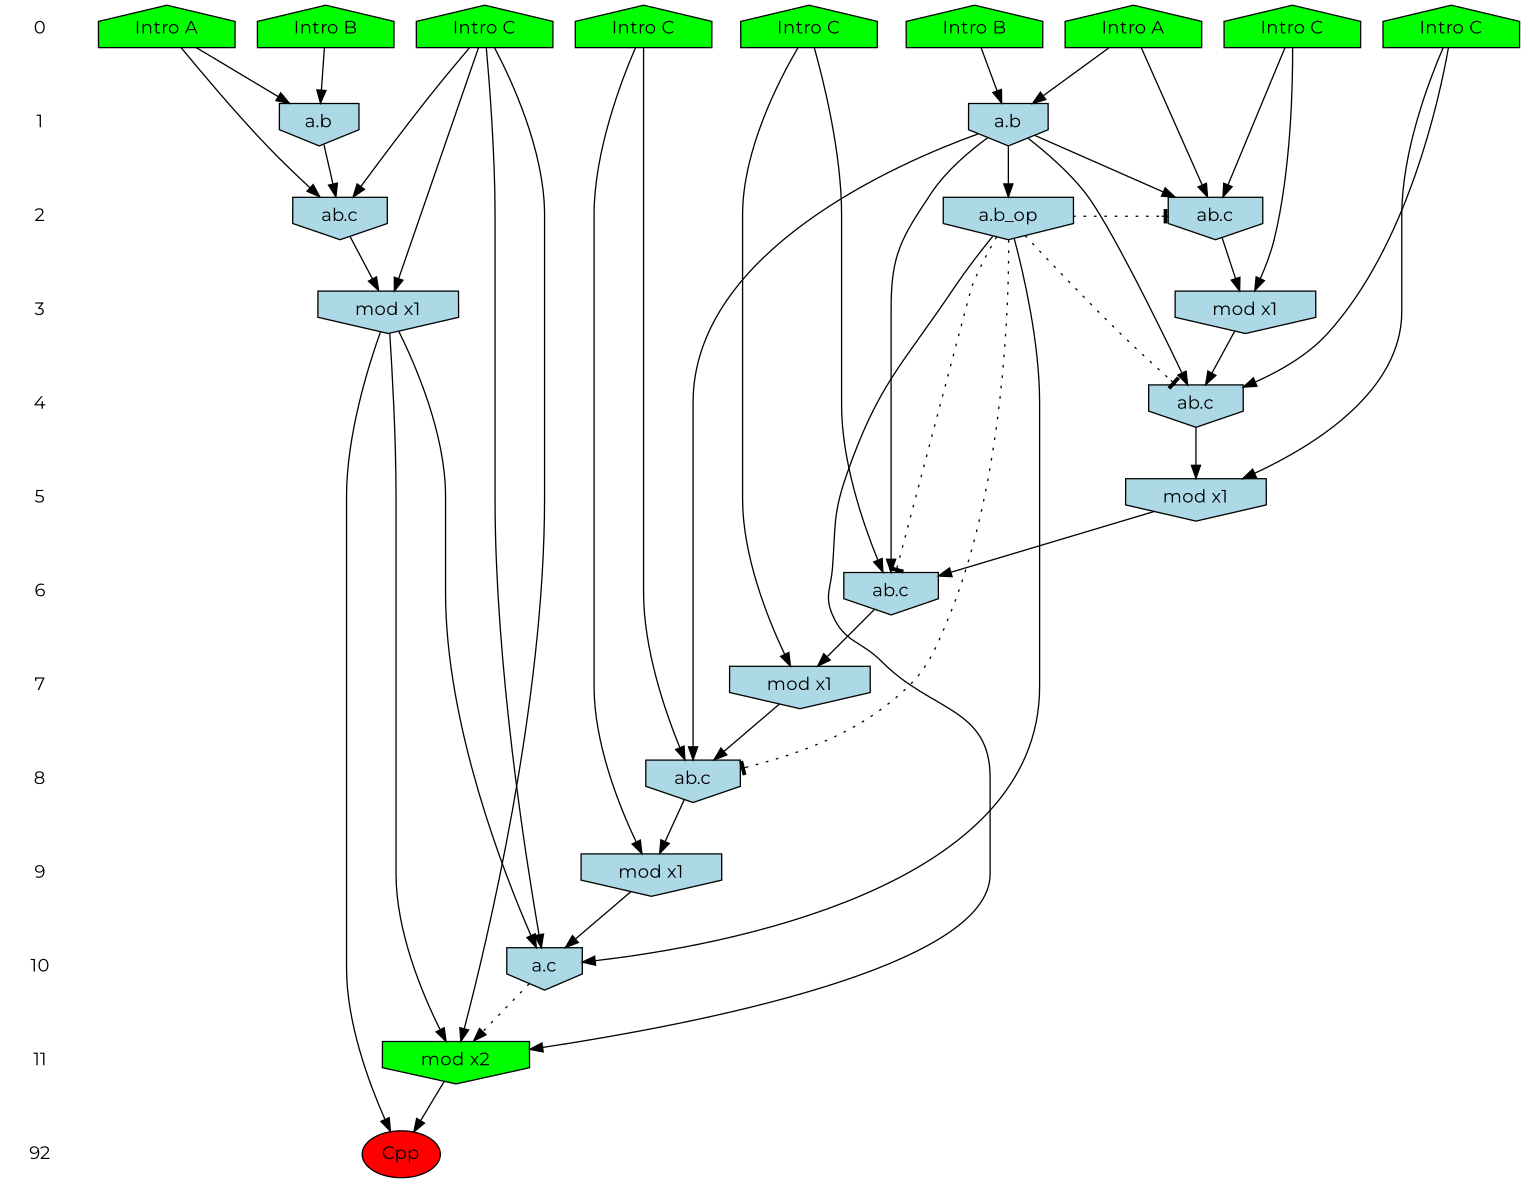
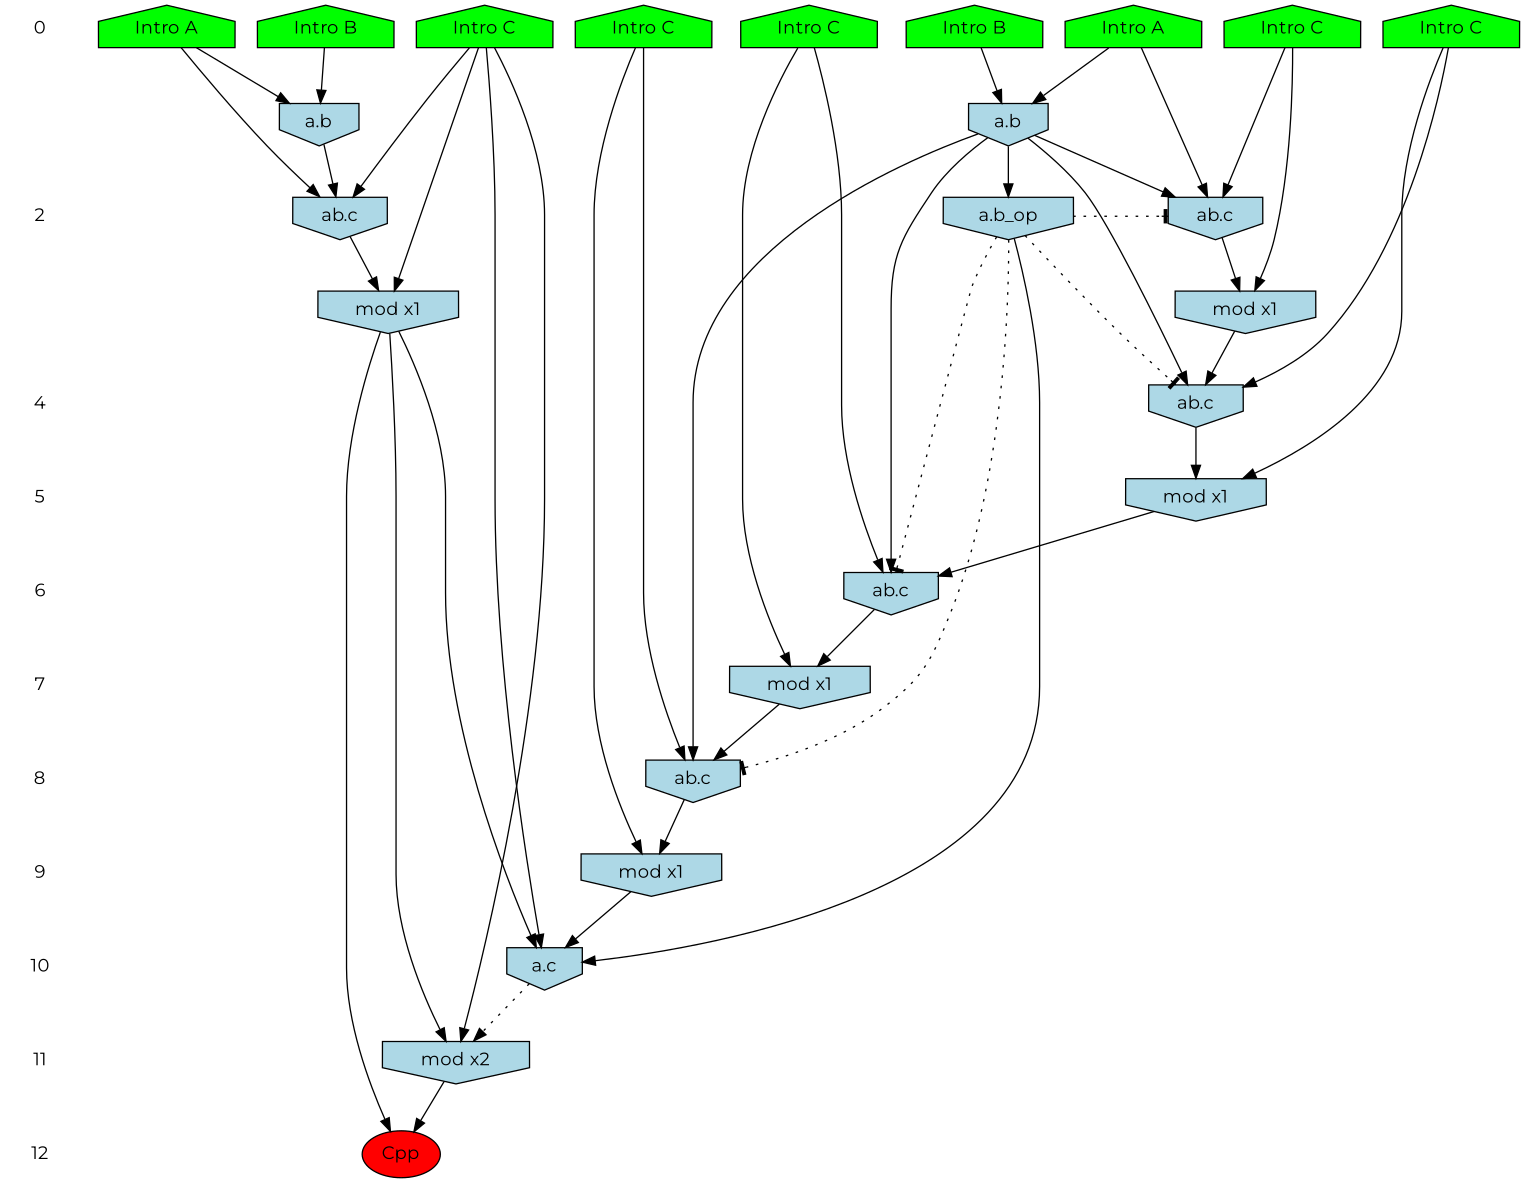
node "1": removed
node "3": removed
edge "a.b_op" -> "mod x2": removed
node "mod x2": fillcolor green -> lightblue
node "92": label "92" -> "12"
